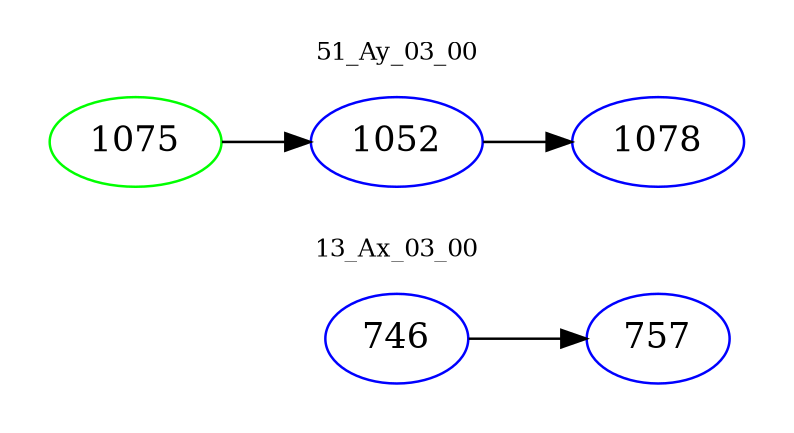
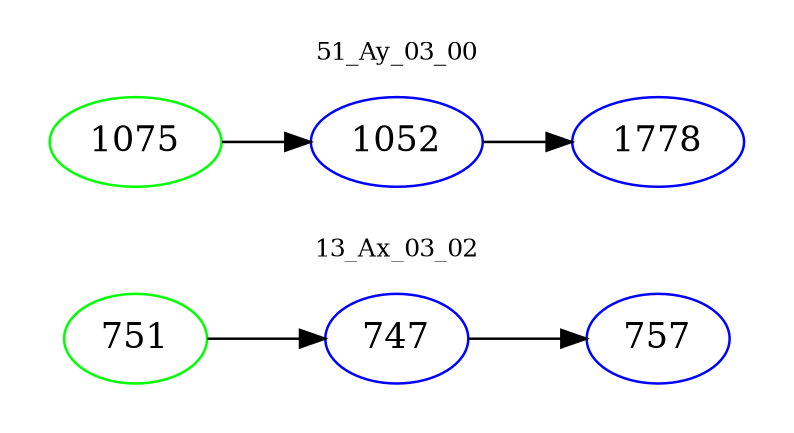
node "1078": label "1078" -> "1778"
cluster "13_Ax_03_00": label "13_Ax_03_00" -> "13_Ax_03_02"
node "751": added
node "746": label "746" -> "747"
